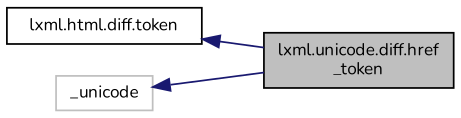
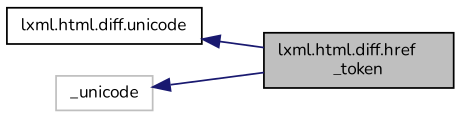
node "lxml.html.diff.token": label "lxml.html.diff.token" -> "lxml.html.diff.unicode"
node "lxml.unicode.diff.href _token": label "lxml.unicode.diff.href _token" -> "lxml.html.diff.href _token"
